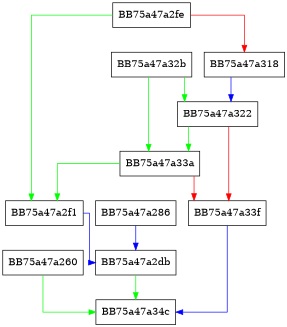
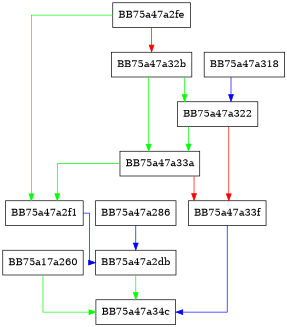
edge "BB75a47a2fe" -> "BB75a47a318": now "BB75a47a2fe" -> "BB75a47a32b"
node "BB75a47a260": label "BB75a47a260" -> "BB75a17a260"
